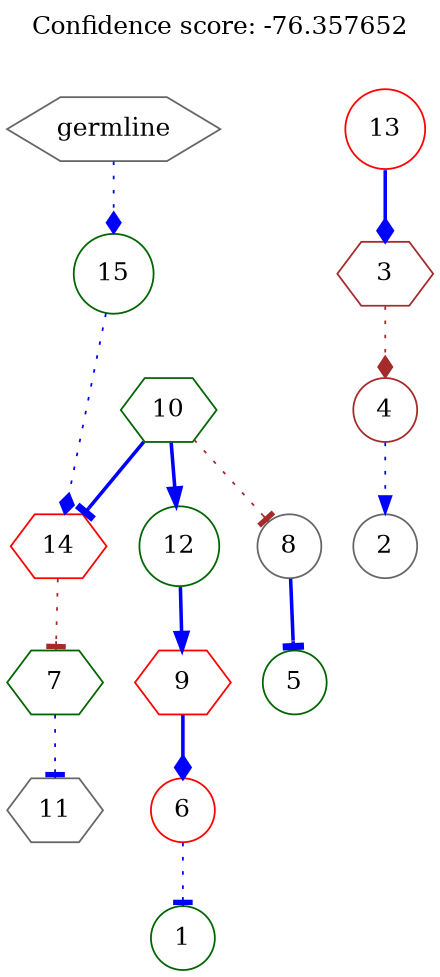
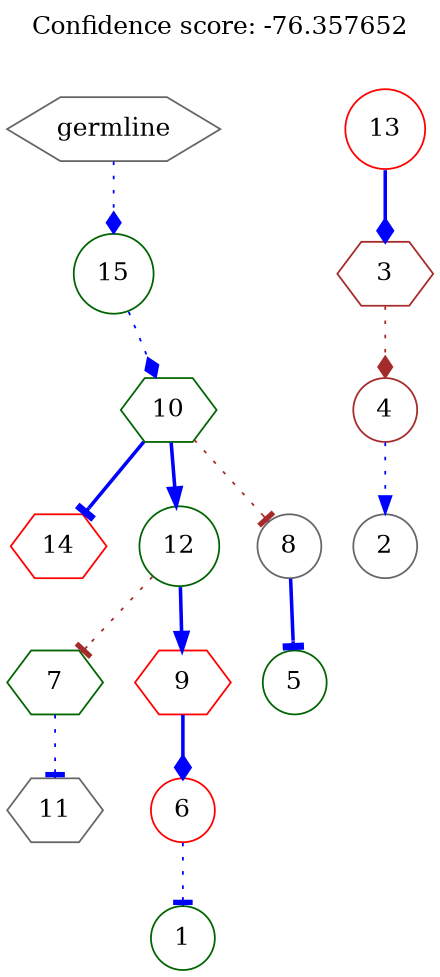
edge "15" -> "14": now "15" -> "10"
edge "14" -> "7": now "12" -> "7"
